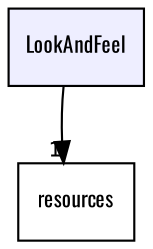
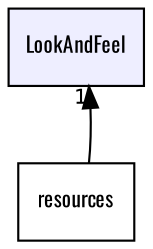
edge "LookAndFeel" -> "resources": reversed
